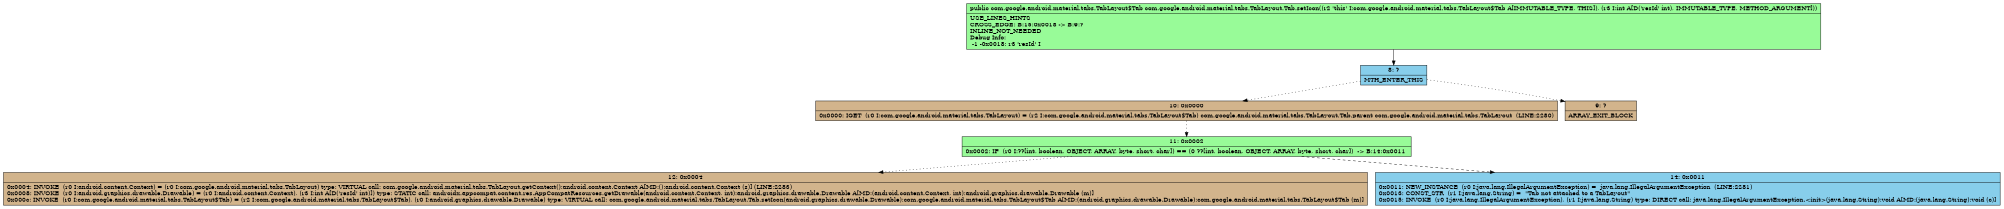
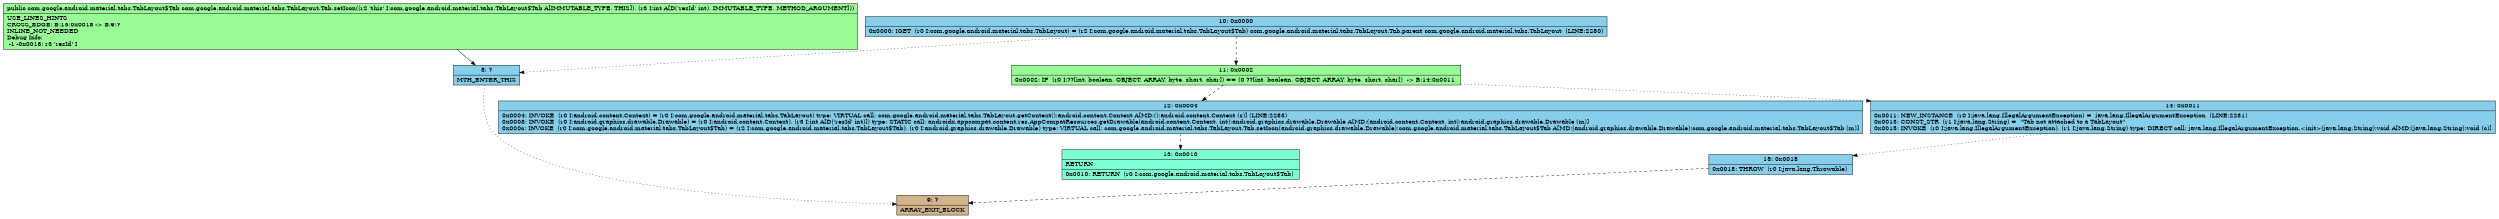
edge "8: ?" -> "10: 0x0000": reversed
node "10: 0x0000": fillcolor tan -> skyblue
edge "10: 0x0000" -> "11: 0x0002": style dotted -> dashed
edge "11: 0x0002" -> "12: 0x0004": style dotted -> dashed
node "13: 0x0010": added
edge "11: 0x0002" -> "14: 0x0011": style dashed -> dotted
node "15: 0x0018": added
node "12: 0x0004": fillcolor tan -> skyblue
